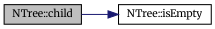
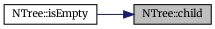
edge "NTree::child" -> "NTree::isEmpty": reversed
